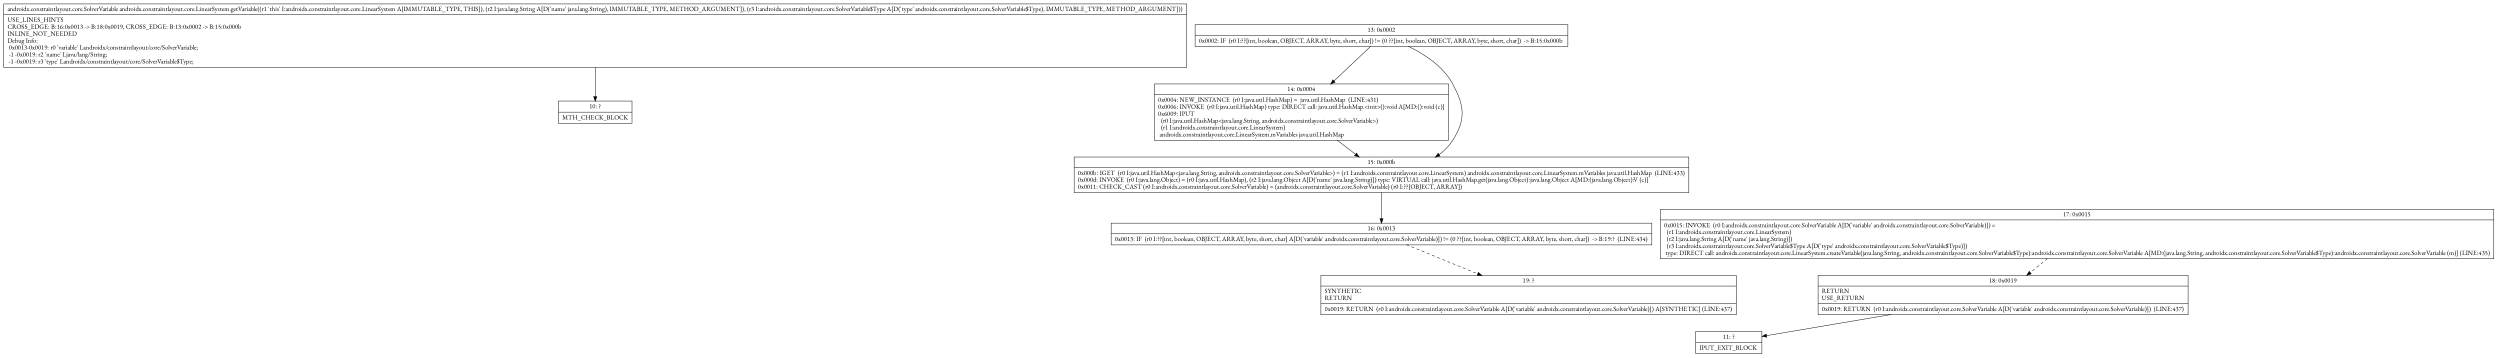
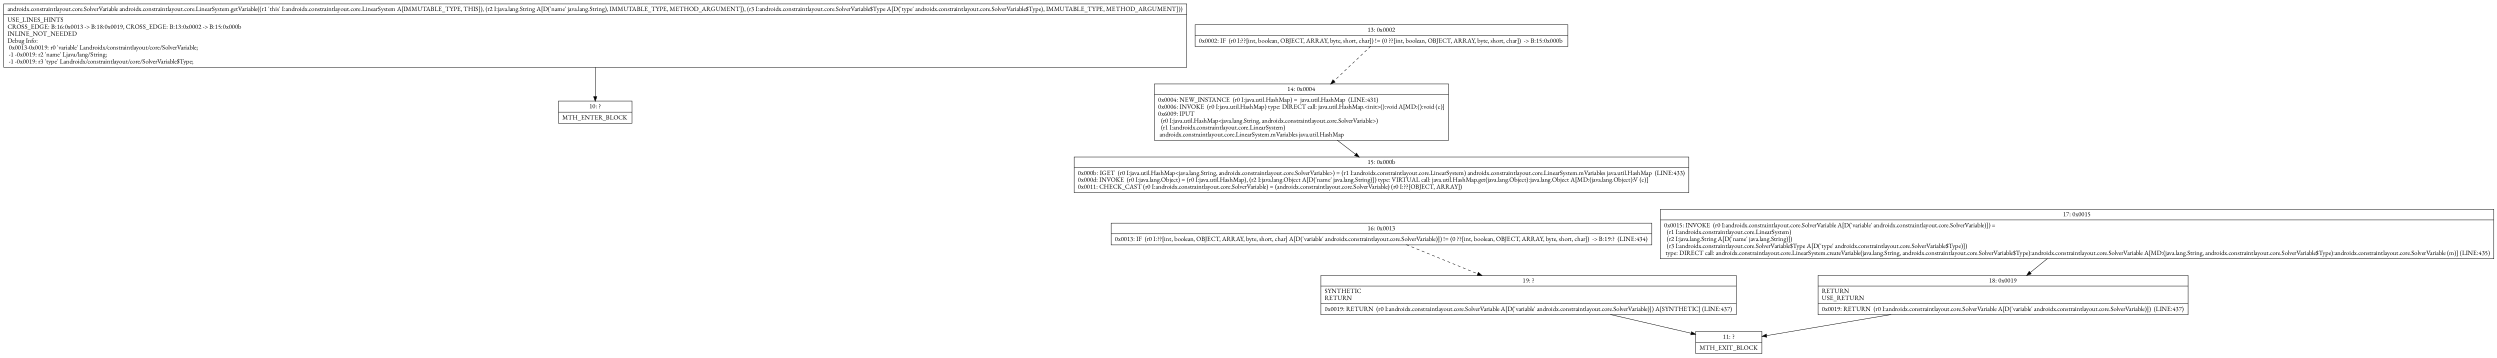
edge "13: 0x0002" -> "14: 0x0004": style solid -> dashed
edge "13: 0x0002" -> "15: 0x000b": removed
node "10: ?": text "MTH_CHECK_BLOCK" -> "MTH_ENTER_BLOCK"
edge "15: 0x000b" -> "16: 0x0013": removed
edge "17: 0x0015" -> "18: 0x0019": style dashed -> solid
edge "19: ?" -> "11: ?": added
node "11: ?": text "IPUT_EXIT_BLOCK" -> "MTH_EXIT_BLOCK"
